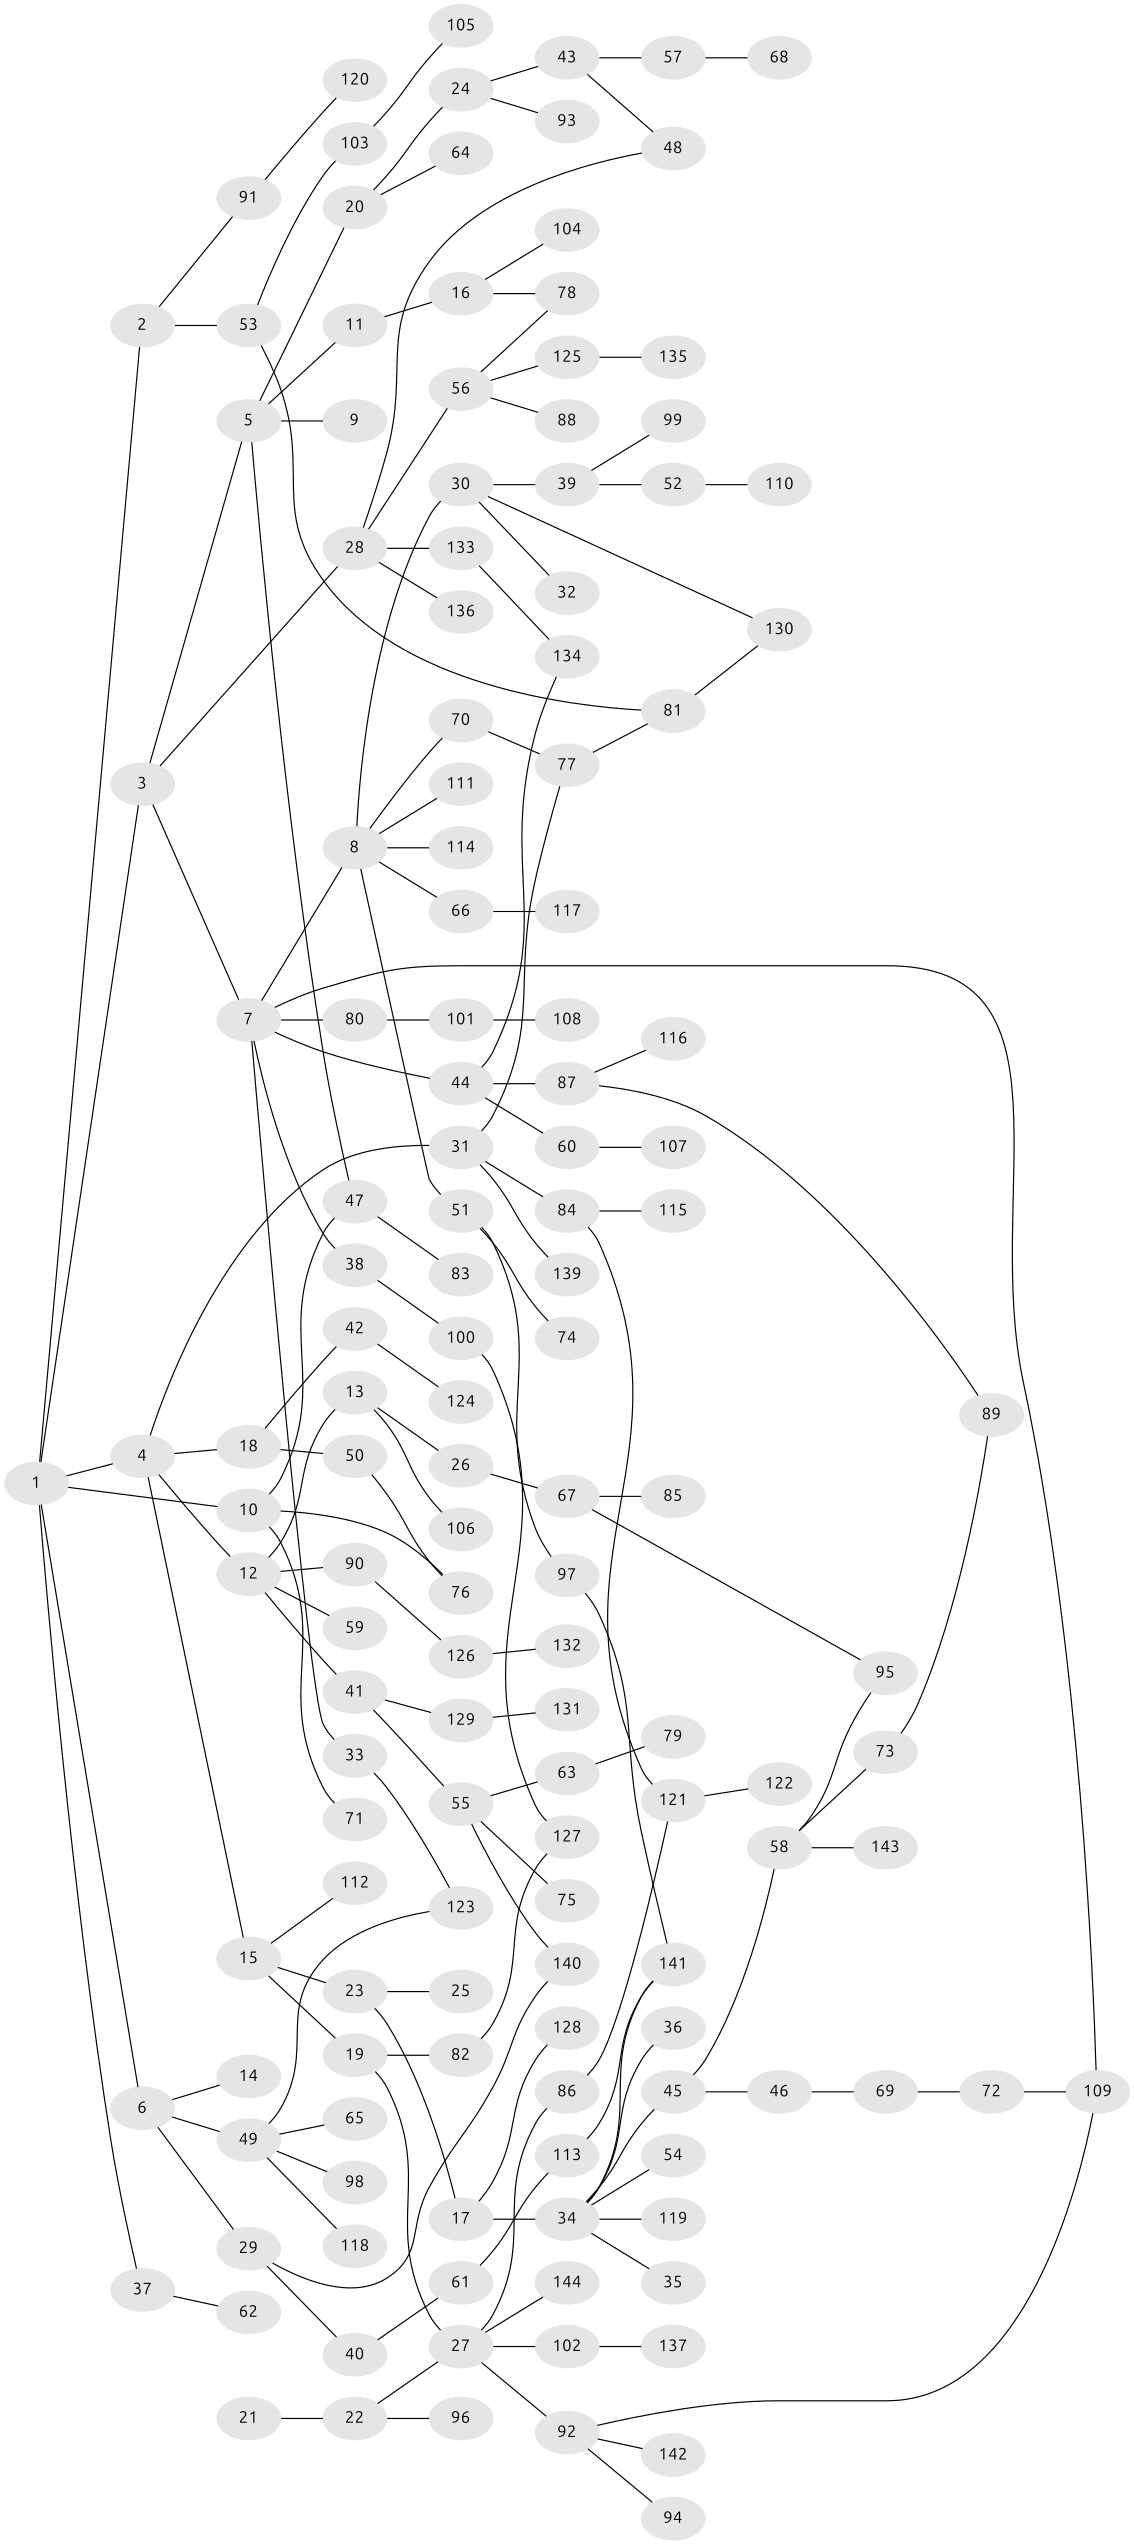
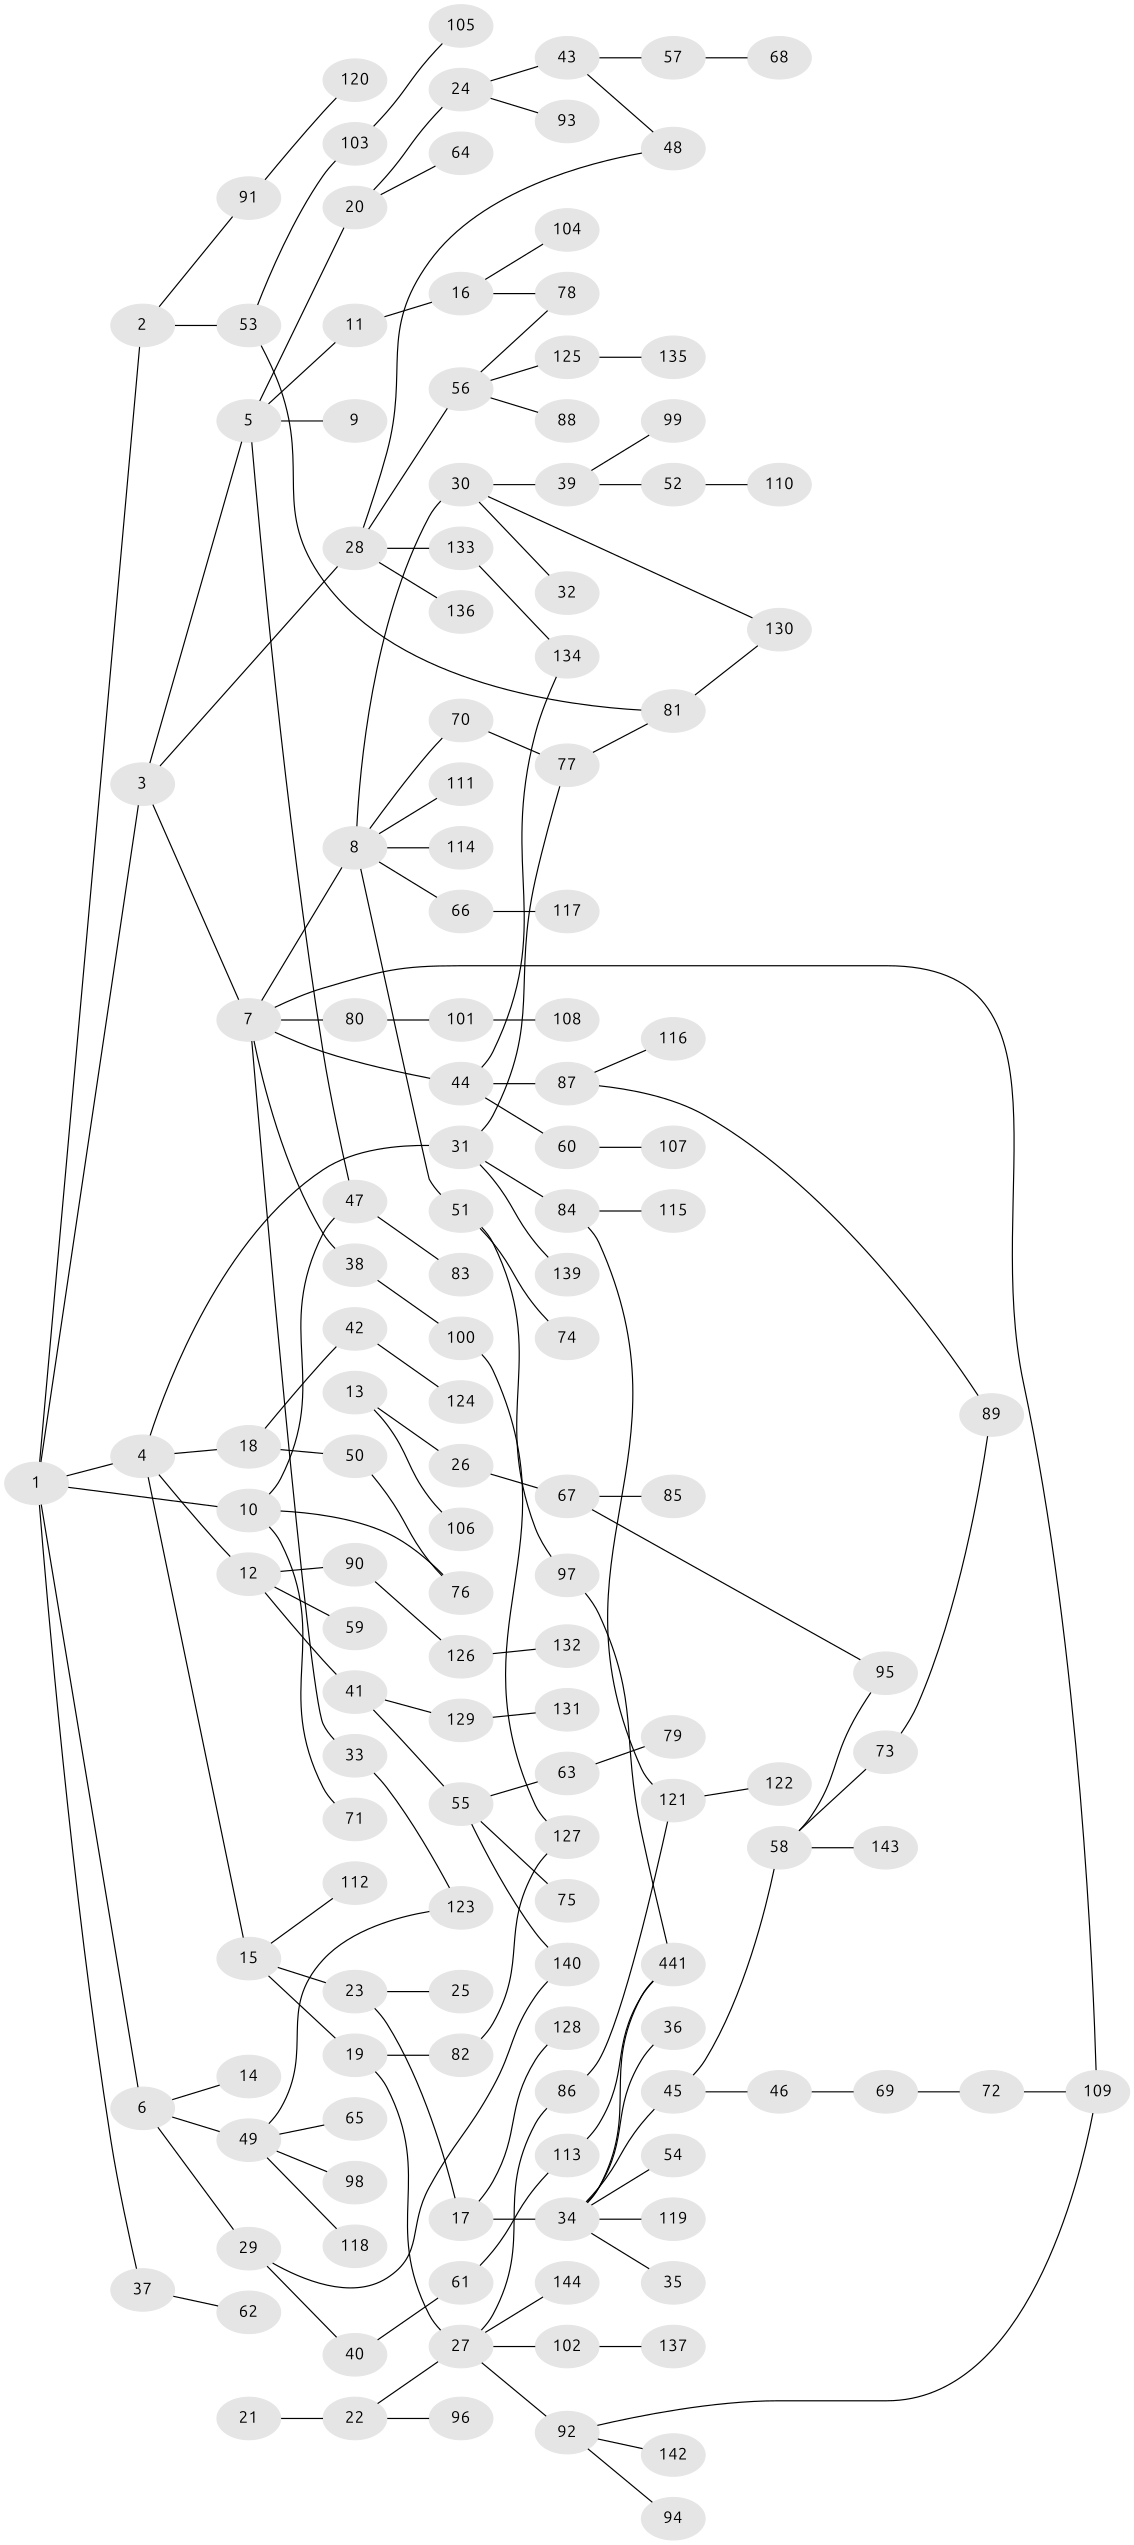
edge "13" -- "12": removed
node "141": label "141" -> "441"
